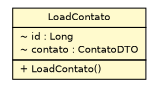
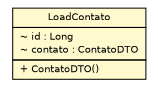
node "LoadContato": text "+ LoadContato()" -> "+ ContatoDTO()"
